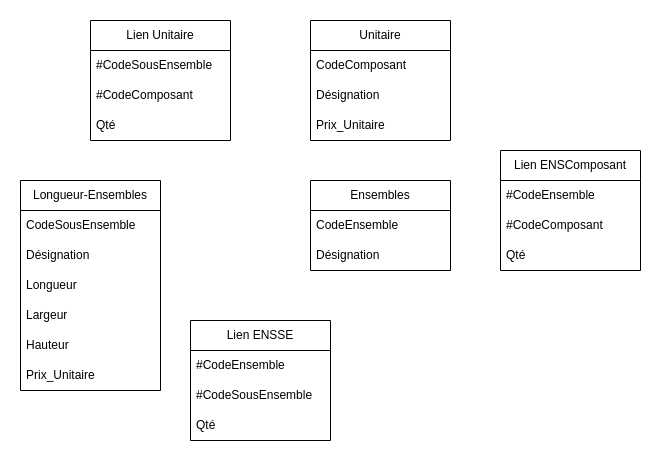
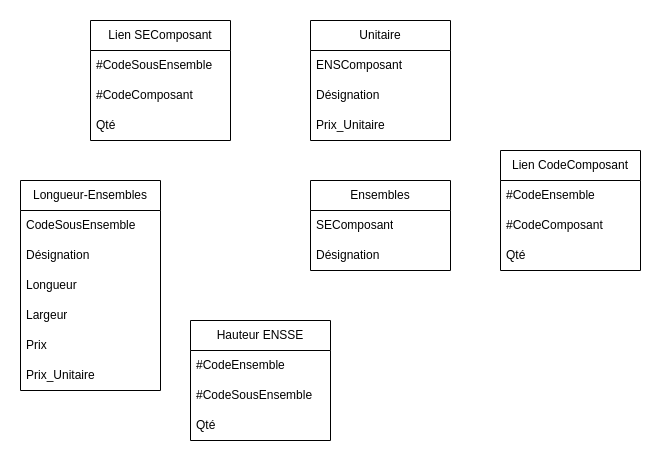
node "Lien Unitaire": label "Lien Unitaire" -> "Lien SEComposant"
node "CodeComposant": label "CodeComposant" -> "ENSComposant"
node "Lien ENSComposant": label "Lien ENSComposant" -> "Lien CodeComposant"
node "CodeEnsemble": label "CodeEnsemble" -> "SEComposant"
node "Lien ENSSE": label "Lien ENSSE" -> "Hauteur ENSSE"
node "Hauteur": label "Hauteur" -> "Prix"
